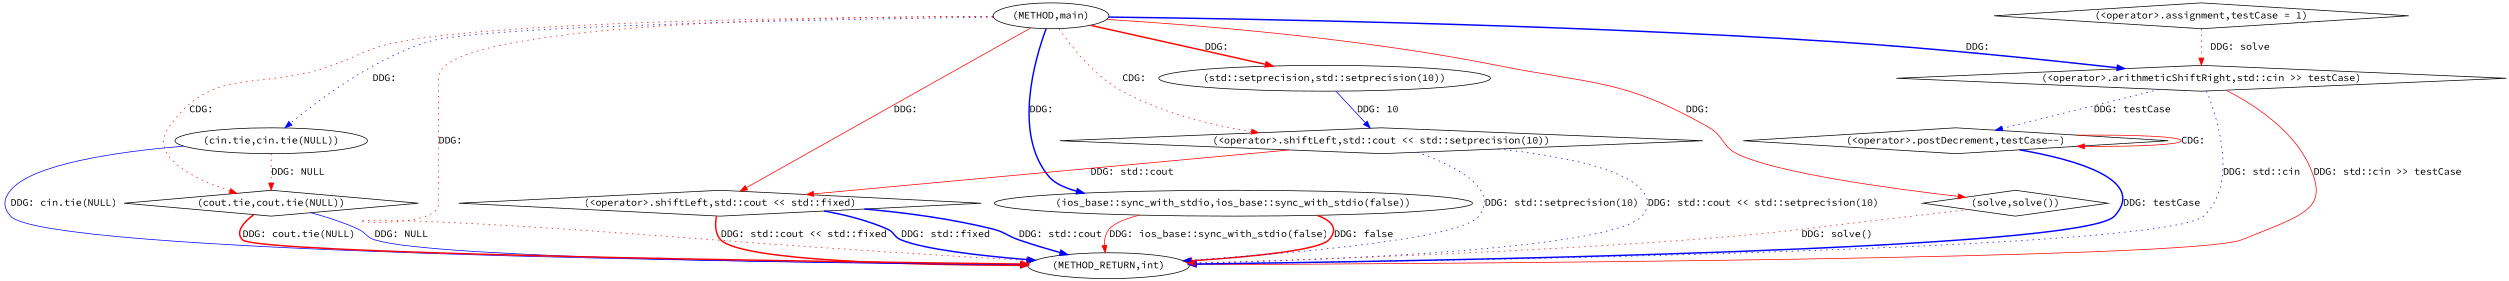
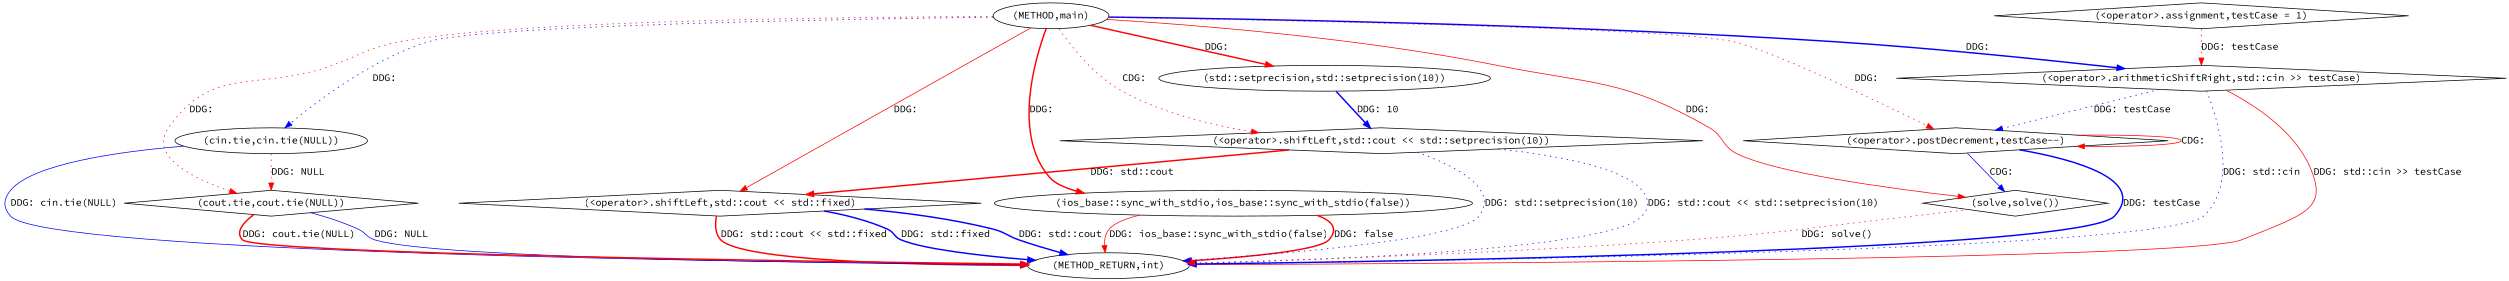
edge "(<operator>.assignment,testCase = 1)" -> "(<operator>.arithmeticShiftRight,std::cin >> testCase)": label "DDG: solve" -> "DDG: testCase"
edge "(std::setprecision,std::setprecision(10))" -> "(<operator>.shiftLeft,std::cout << std::setprecision(10))": style solid -> bold
edge "(METHOD,main)" -> "(cout.tie,cout.tie(NULL))": label "CDG: " -> "DDG: "
edge "(METHOD,main)" -> "(ios_base::sync_with_stdio,ios_base::sync_with_stdio(false))": color blue -> red
edge "(<operator>.postDecrement,testCase--)" -> "(solve,solve())": added, label "CDG:"
edge "(<operator>.shiftLeft,std::cout << std::setprecision(10))" -> "(<operator>.shiftLeft,std::cout << std::fixed)": style solid -> bold
edge "(METHOD,main)" -> "(METHOD_RETURN,int)": now "(METHOD,main)" -> "(<operator>.postDecrement,testCase--)"
